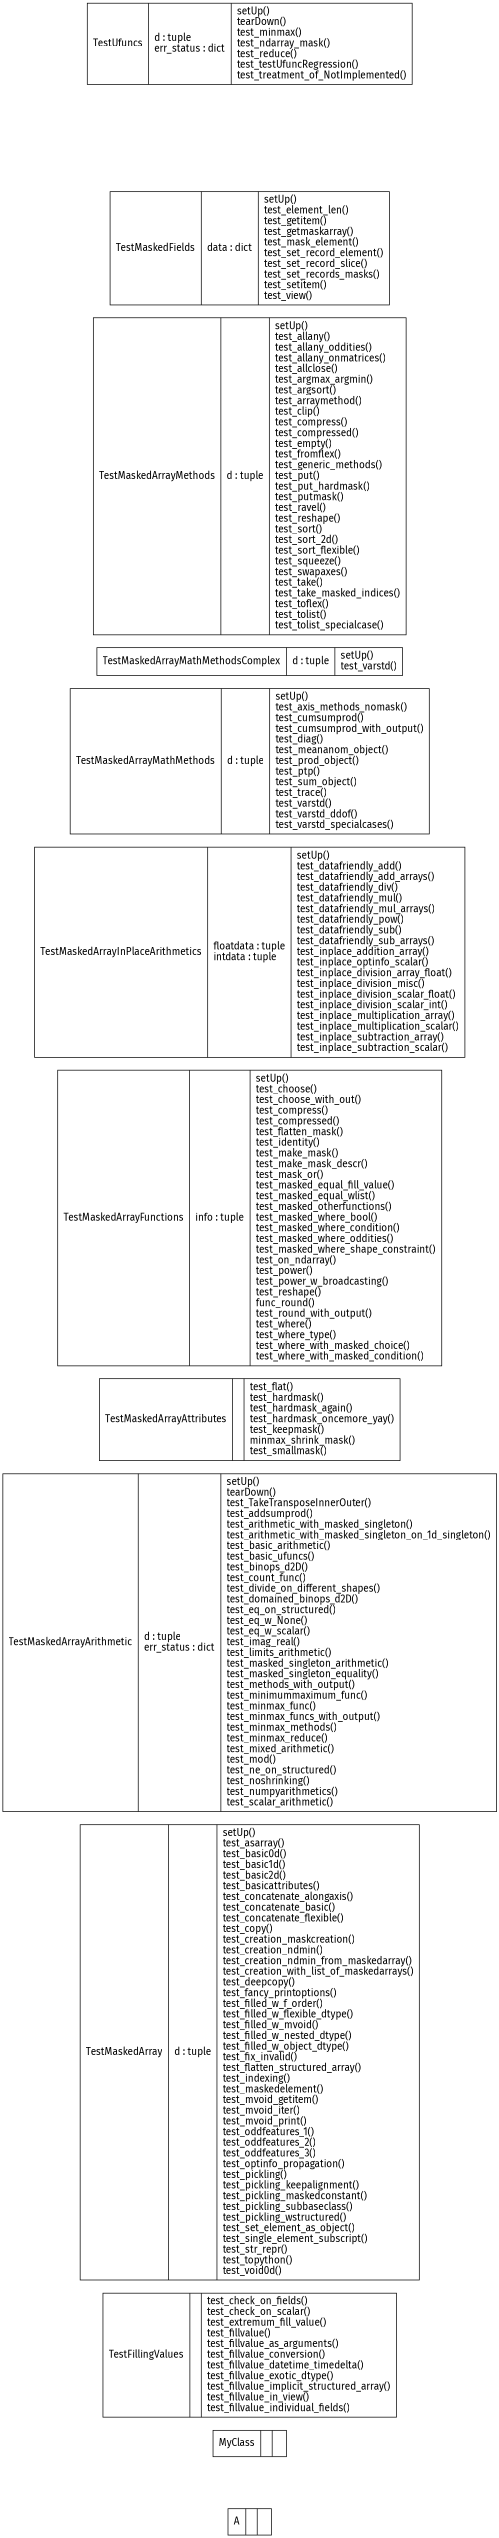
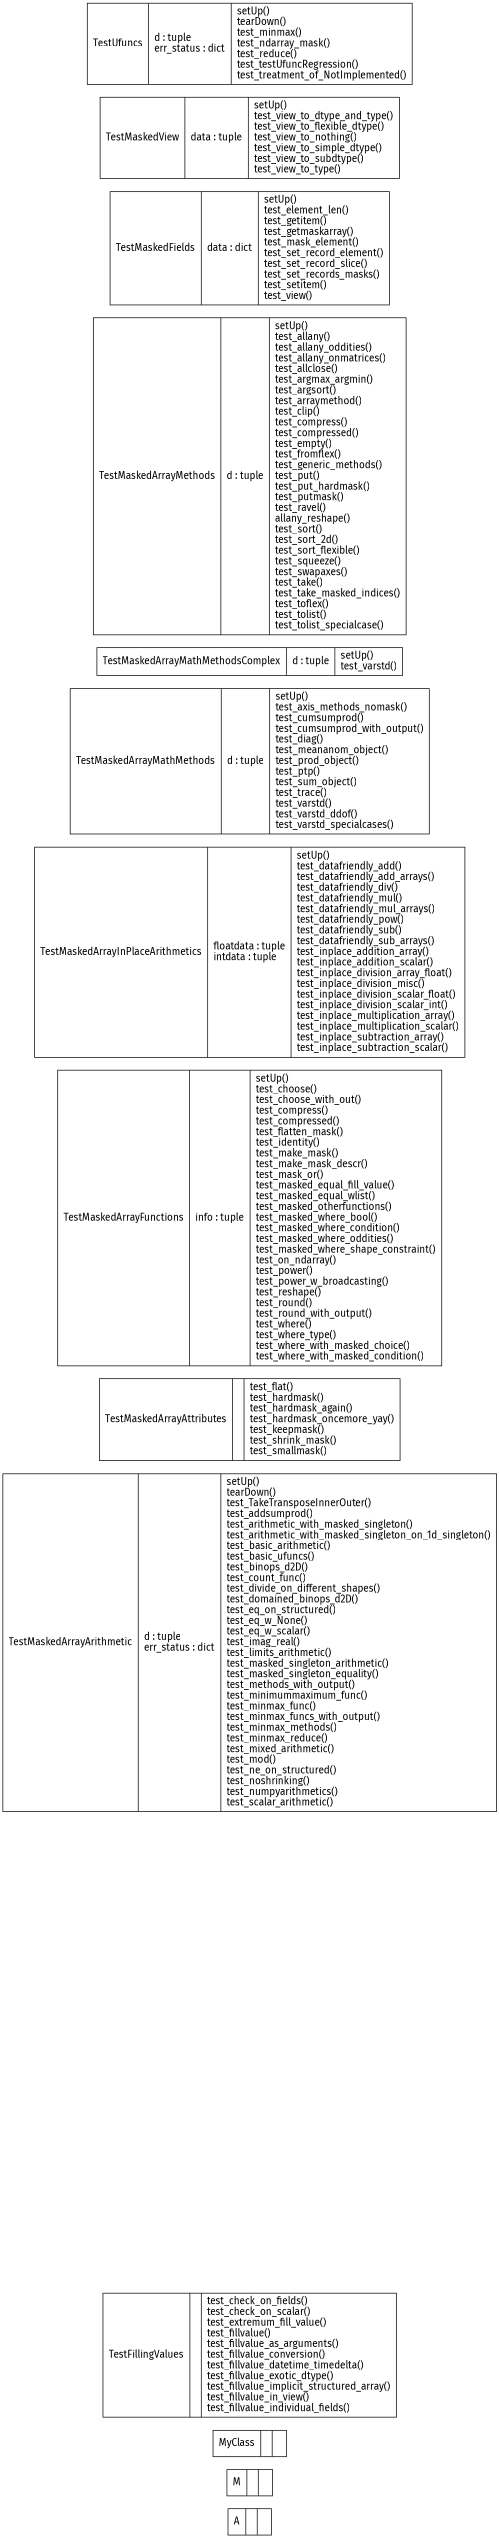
node "TestMaskedView": added
node "TestMaskedArrayMethods": text "test_reshape()" -> "allany_reshape()"
node "TestMaskedArrayInPlaceArithmetics": text "test_inplace_optinfo_scalar()" -> "test_inplace_addition_scalar()"
node "TestMaskedArrayFunctions": text "func_round()" -> "test_round()"
node "TestMaskedArrayAttributes": text "minmax_shrink_mask()" -> "test_shrink_mask()"
node "TestMaskedArray": removed
node "M": added
